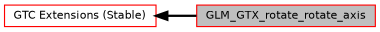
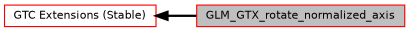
node "GLM_GTX_rotate_rotate_axis": label "GLM_GTX_rotate_rotate_axis" -> "GLM_GTX_rotate_normalized_axis"
